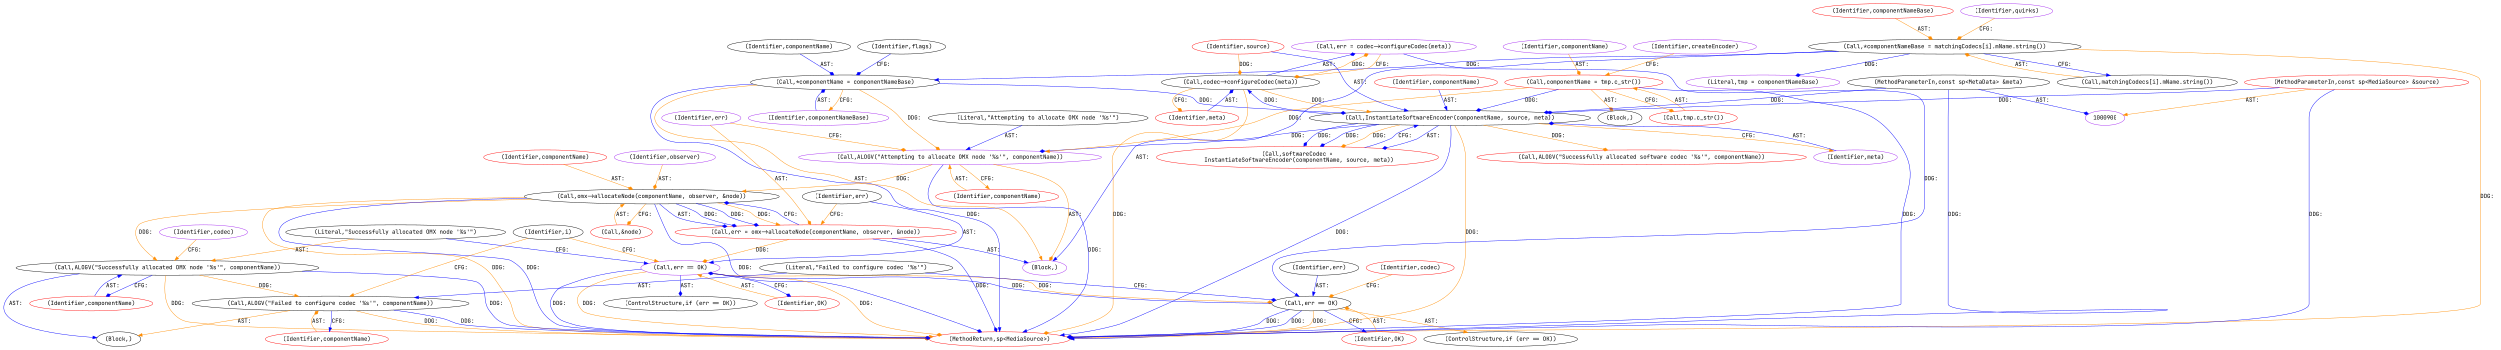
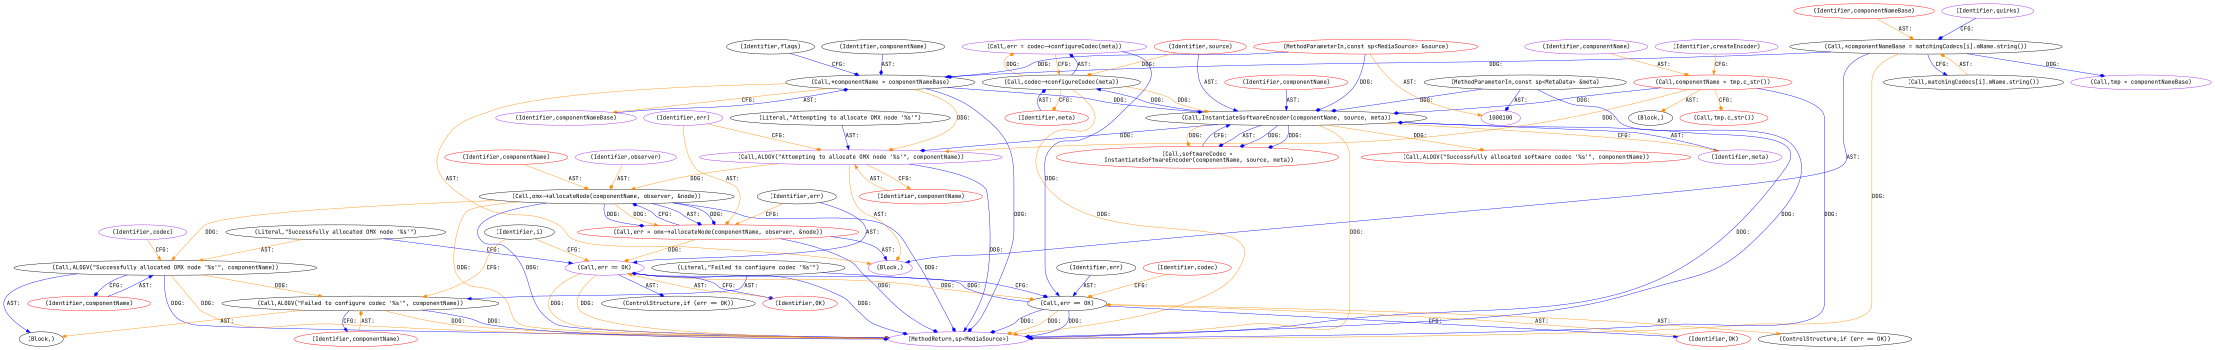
edge "(Identifier,quirks)" -> "(Call,*componentNameBase = matchingCodecs[i].mName.string())": color darkorange -> blue
edge "(Call,err = codec->configureCodec(meta))" -> "(Call,codec->configureCodec(meta))": arrowhead diamond -> normal
node "(Literal,tmp = componentNameBase)": label "(Literal,tmp = componentNameBase)" -> "(Call,tmp = componentNameBase)"
edge "(Call,tmp.c_str())" -> "(Call,componentName = tmp.c_str())": removed, label "AST:"
node "1000900": label "1000900" -> "1000100"
edge "(Call,*componentName = componentNameBase)" -> "(MethodReturn,sp<MediaSource>)": arrowhead normal -> diamond
node "(Call,&node)": removed
edge "(MethodParameterIn,const sp<MediaSource> &source)" -> "(MethodReturn,sp<MediaSource>)": now "(MethodParameterIn,const sp<MediaSource> &source)" -> "(Call,*componentName = componentNameBase)"
node "(MethodReturn,sp<MediaSource>)": color red -> purple
